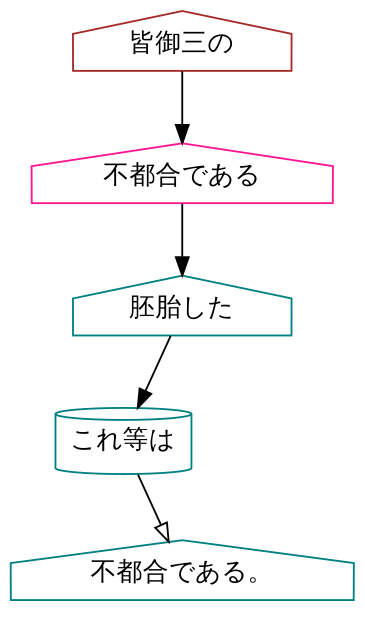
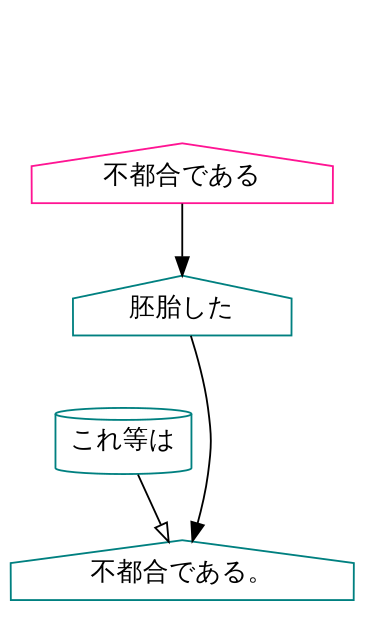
node "皆御三の": removed
edge "胚胎した" -> "これ等は": now "胚胎した" -> "不都合である。"
